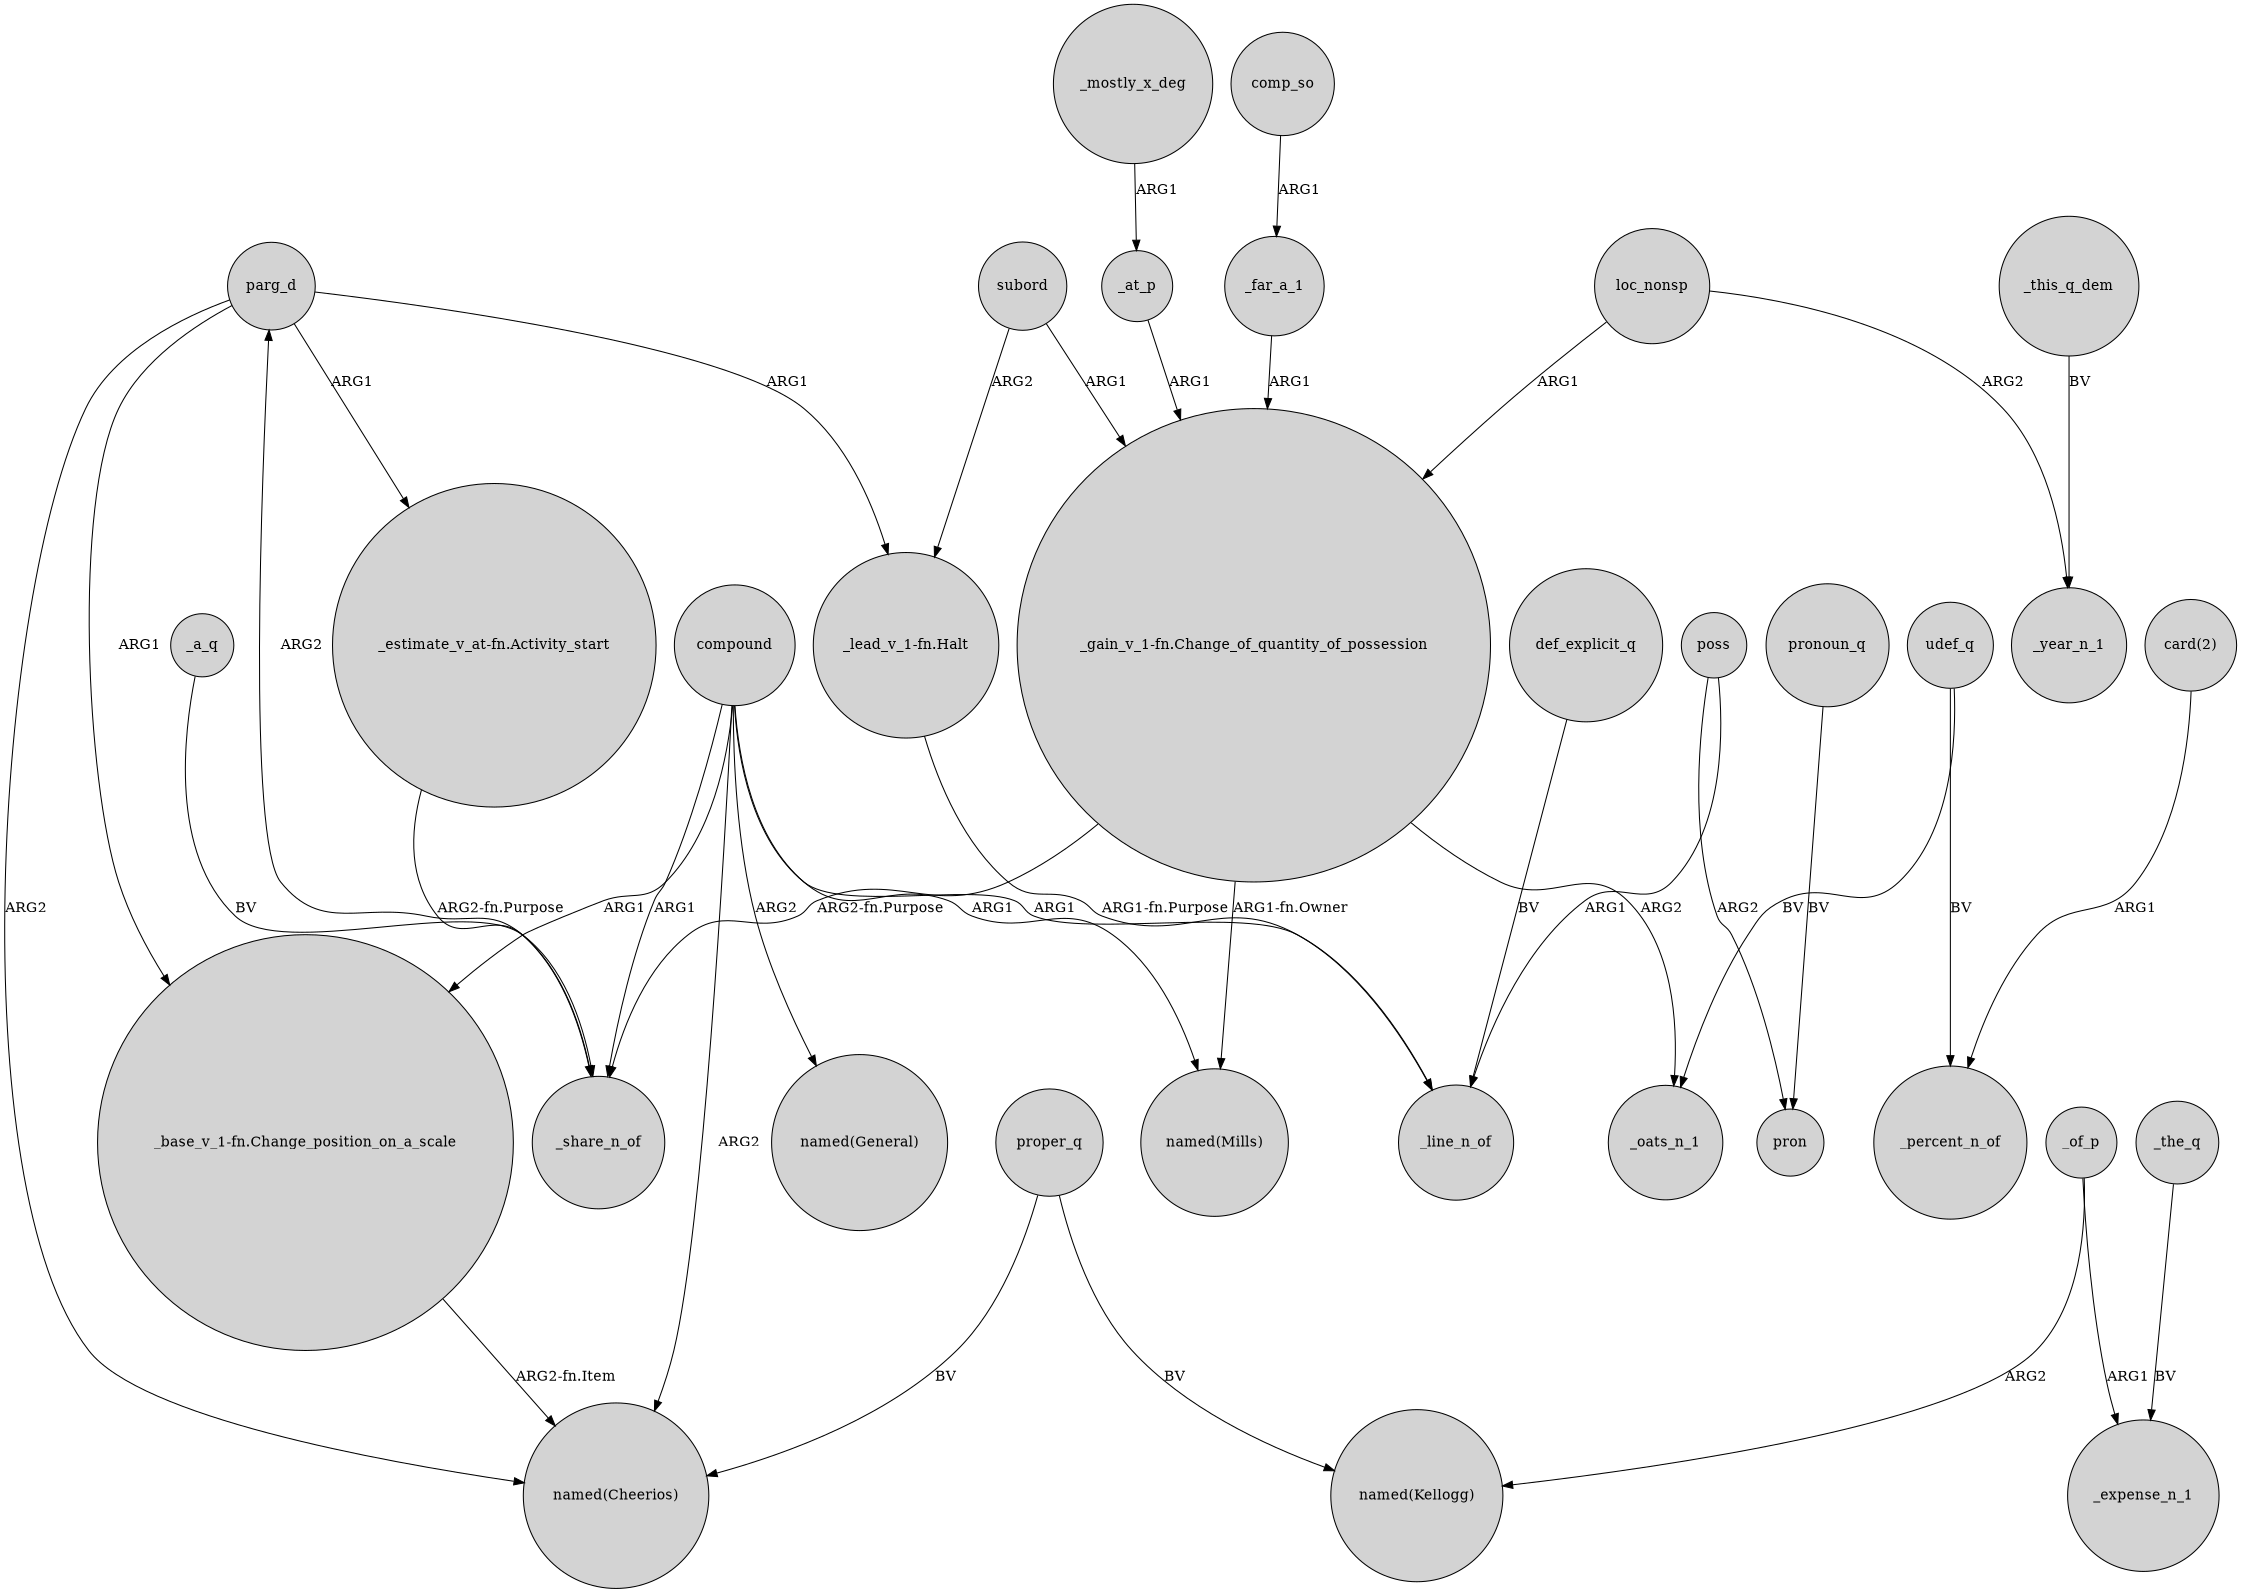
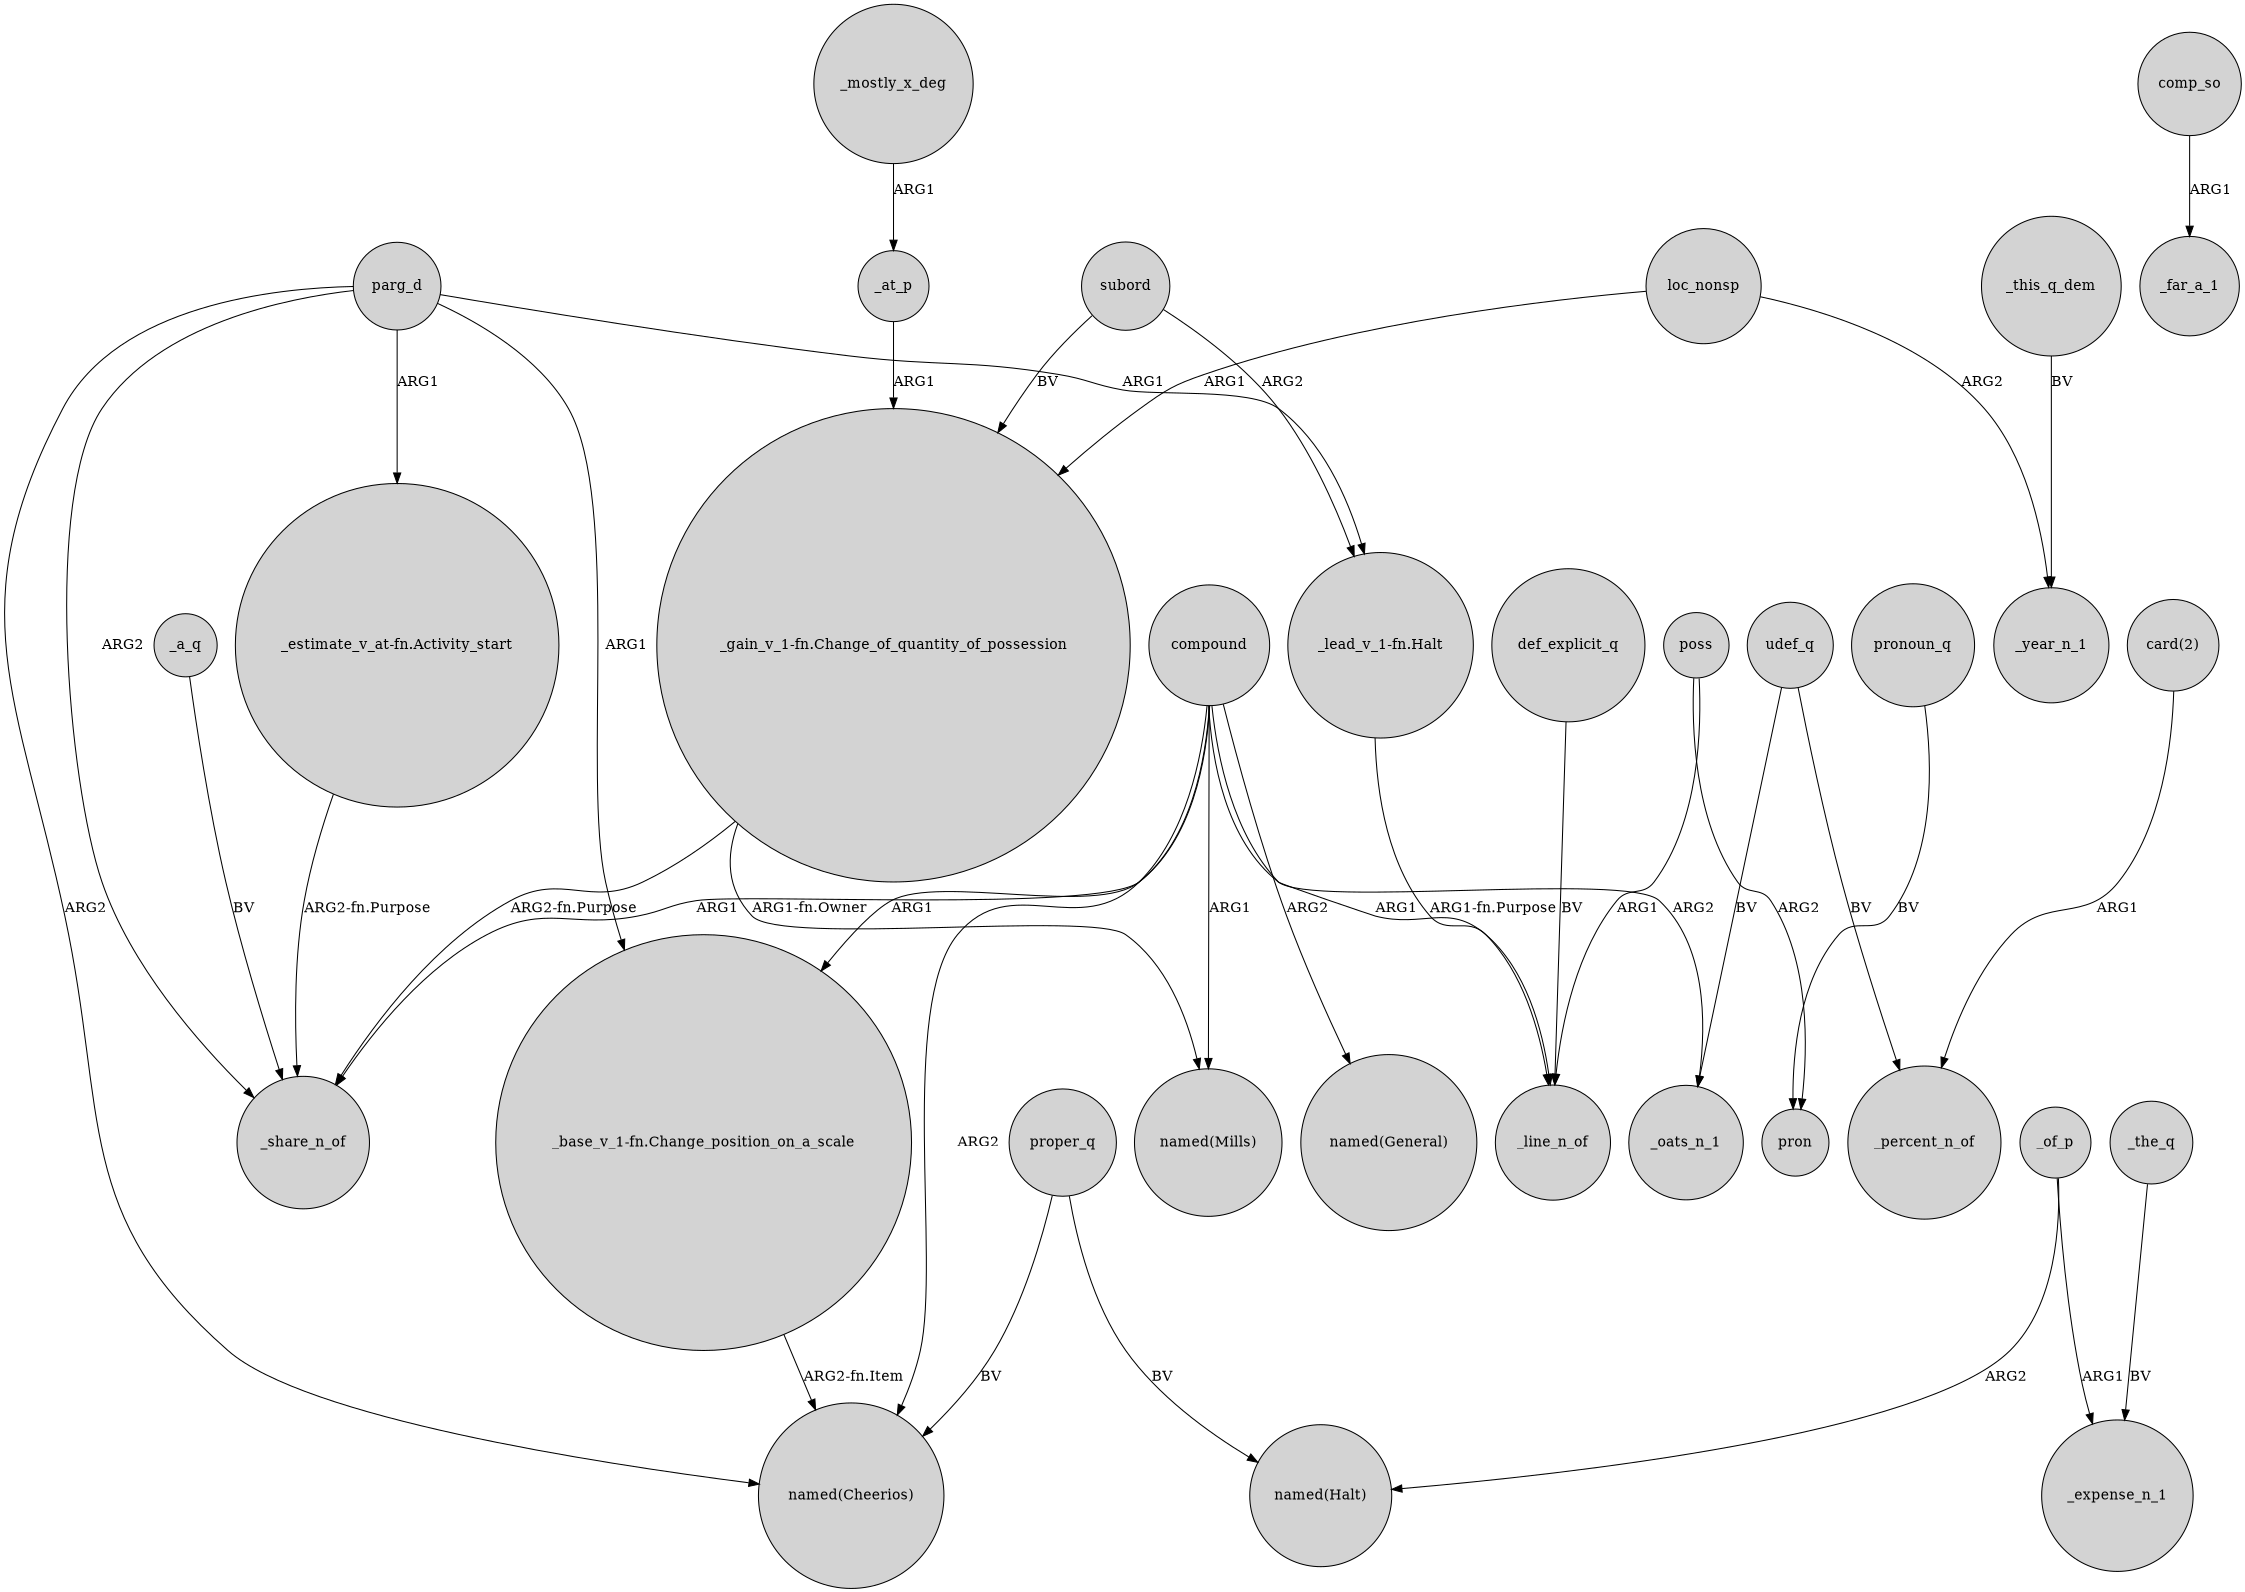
edge "_far_a_1" -> "_gain_v_1-fn.Change_of_quantity_of_possession": removed, label "ARG1"
edge "subord" -> "_gain_v_1-fn.Change_of_quantity_of_possession": label "ARG1" -> "BV"
edge "_share_n_of" -> "parg_d": reversed
edge "_gain_v_1-fn.Change_of_quantity_of_possession" -> "_oats_n_1": now "compound" -> "_oats_n_1"
node "named(Kellogg)": label "named(Kellogg)" -> "named(Halt)"
